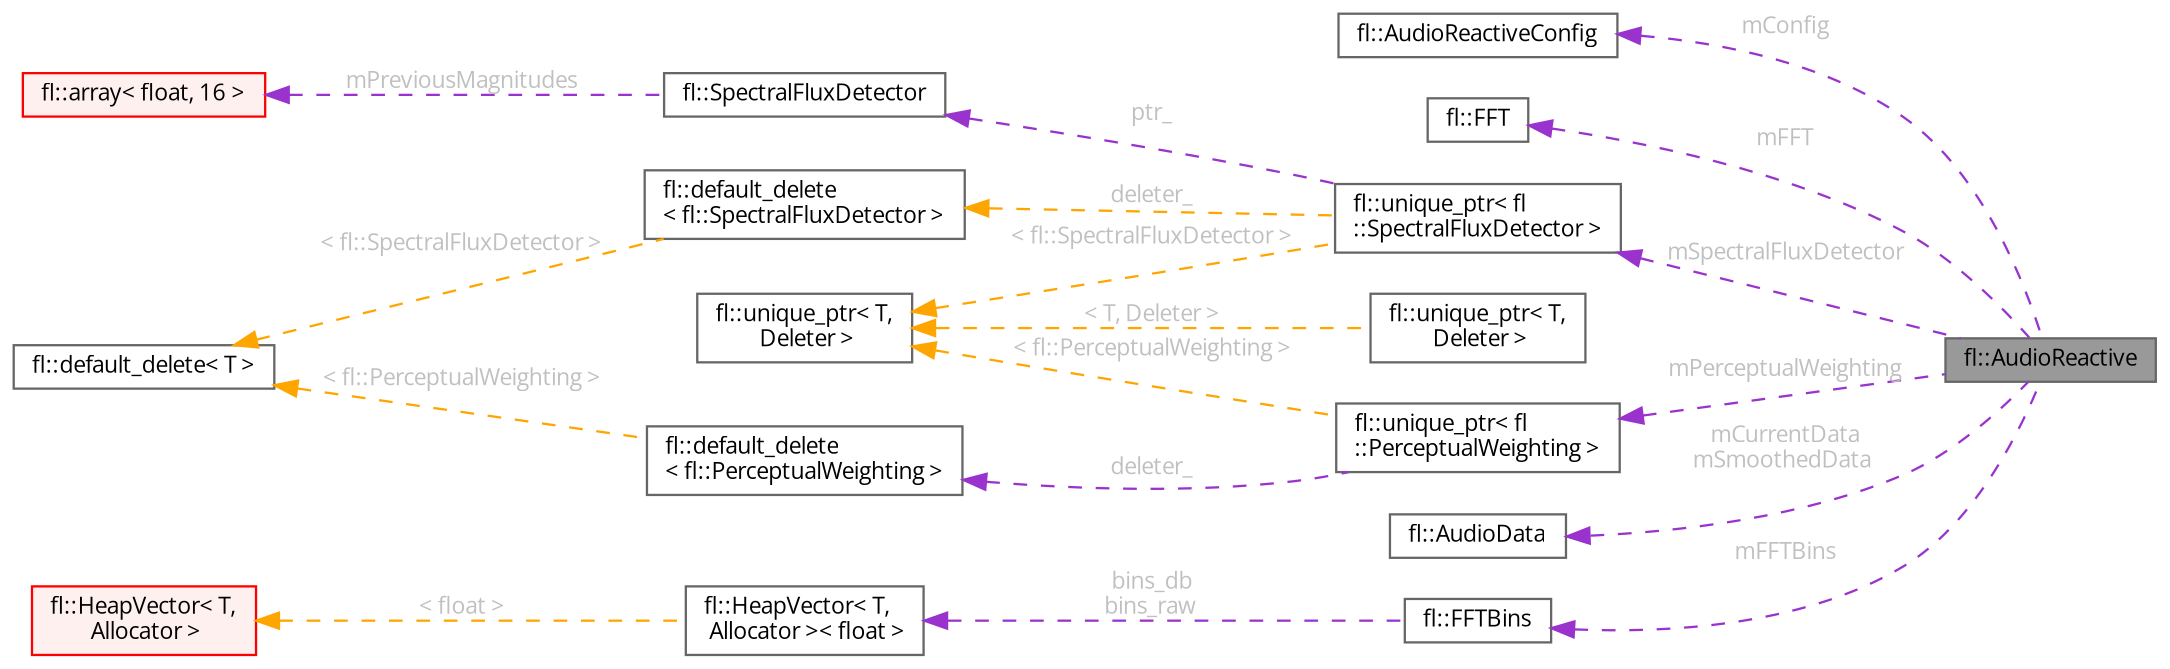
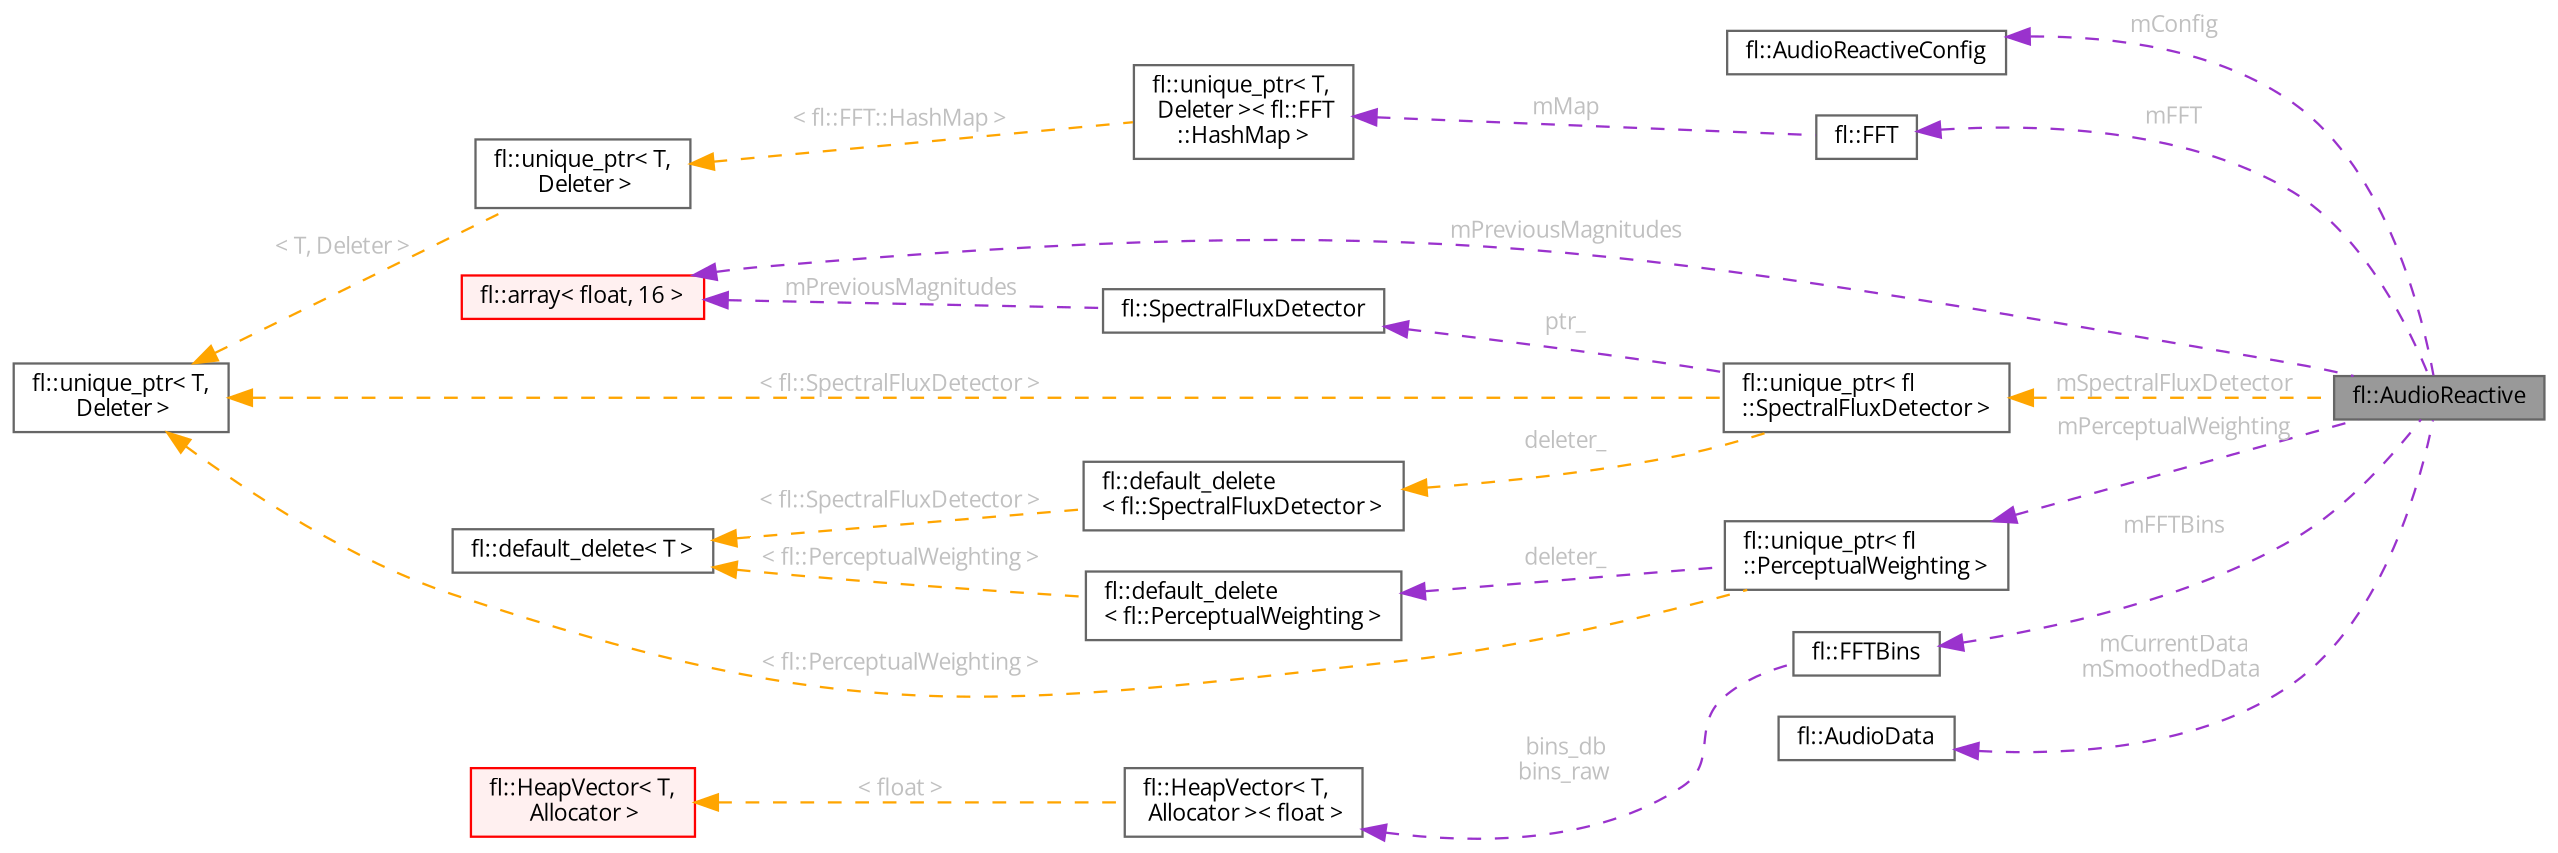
node "fl::unique_ptr< T, Deleter >< fl::FFT ::HashMap >": added
edge "fl::AudioReactive" -> "fl::array< float, 16 >": added, label "mPreviousMagnitudes"
edge "fl::AudioReactive" -> "fl::unique_ptr< fl ::SpectralFluxDetector >": color darkorchid3 -> orange
